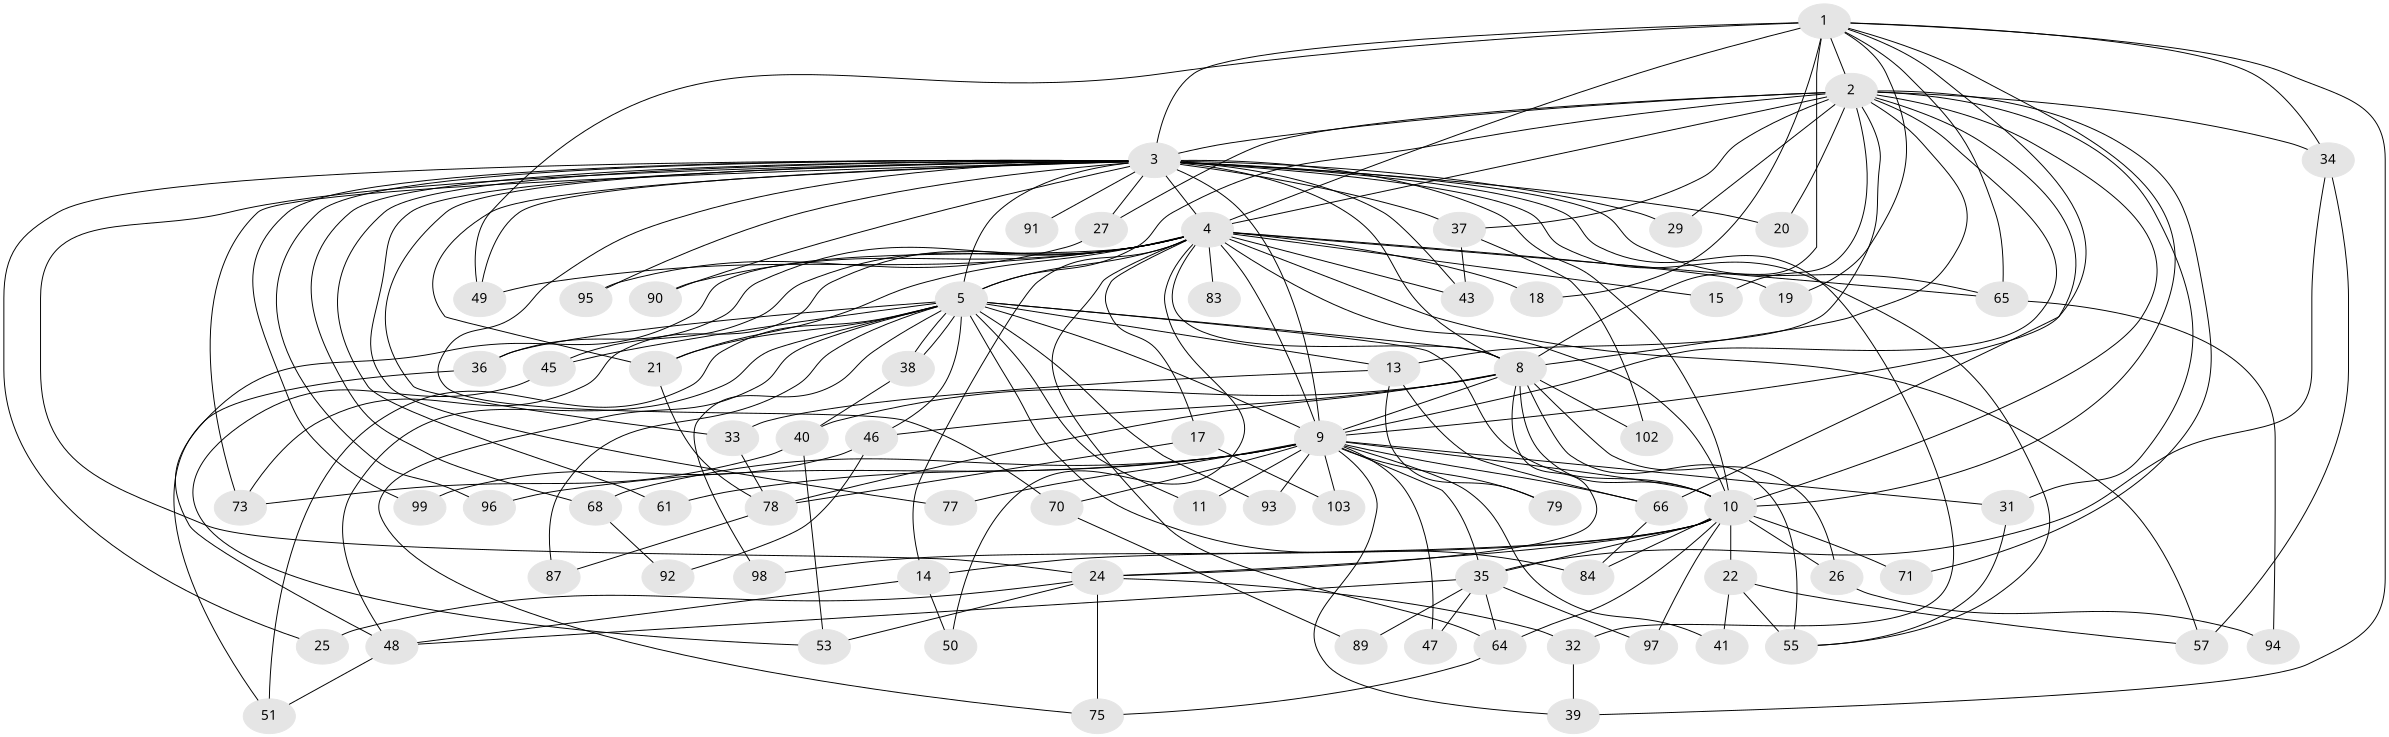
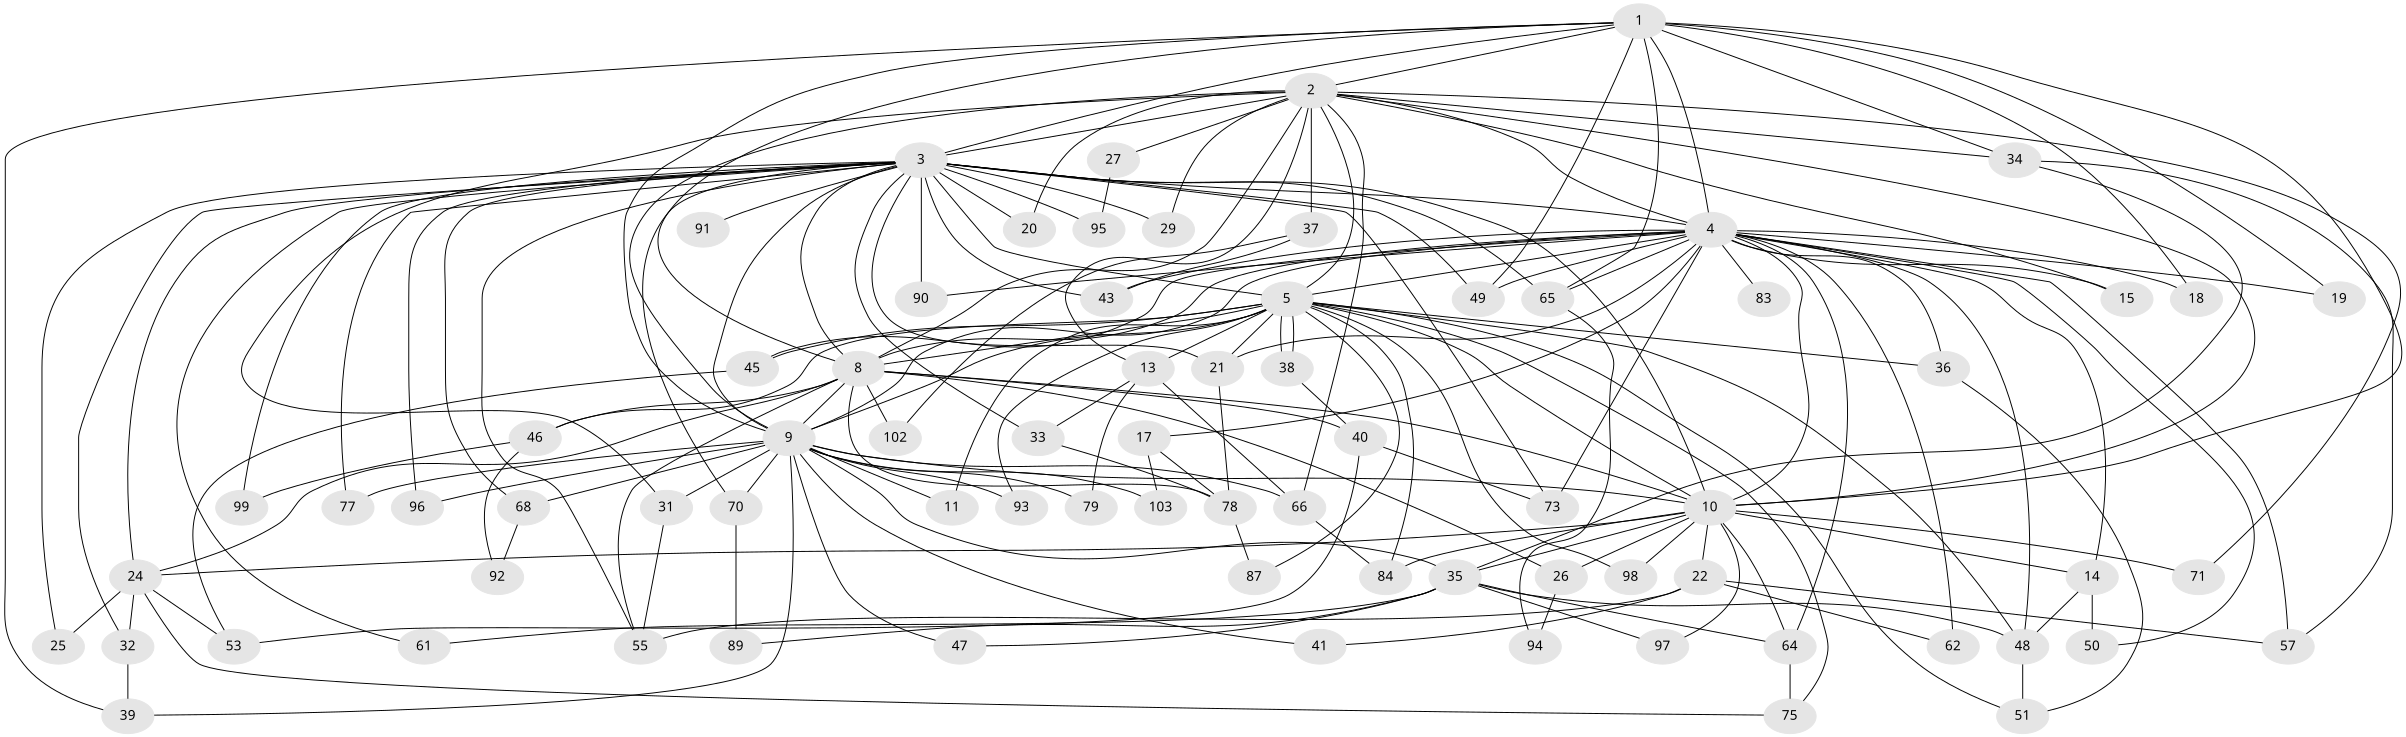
edge "3" -- "27": removed
edge "3" -- "37": removed
edge "9" -- "61": now "35" -- "61"
node "62": added
